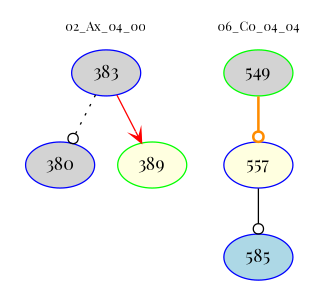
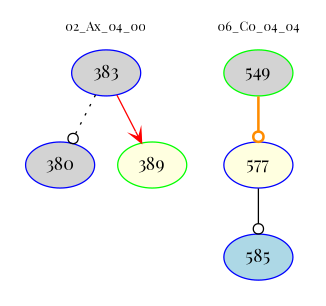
node "557": label "557" -> "577"
